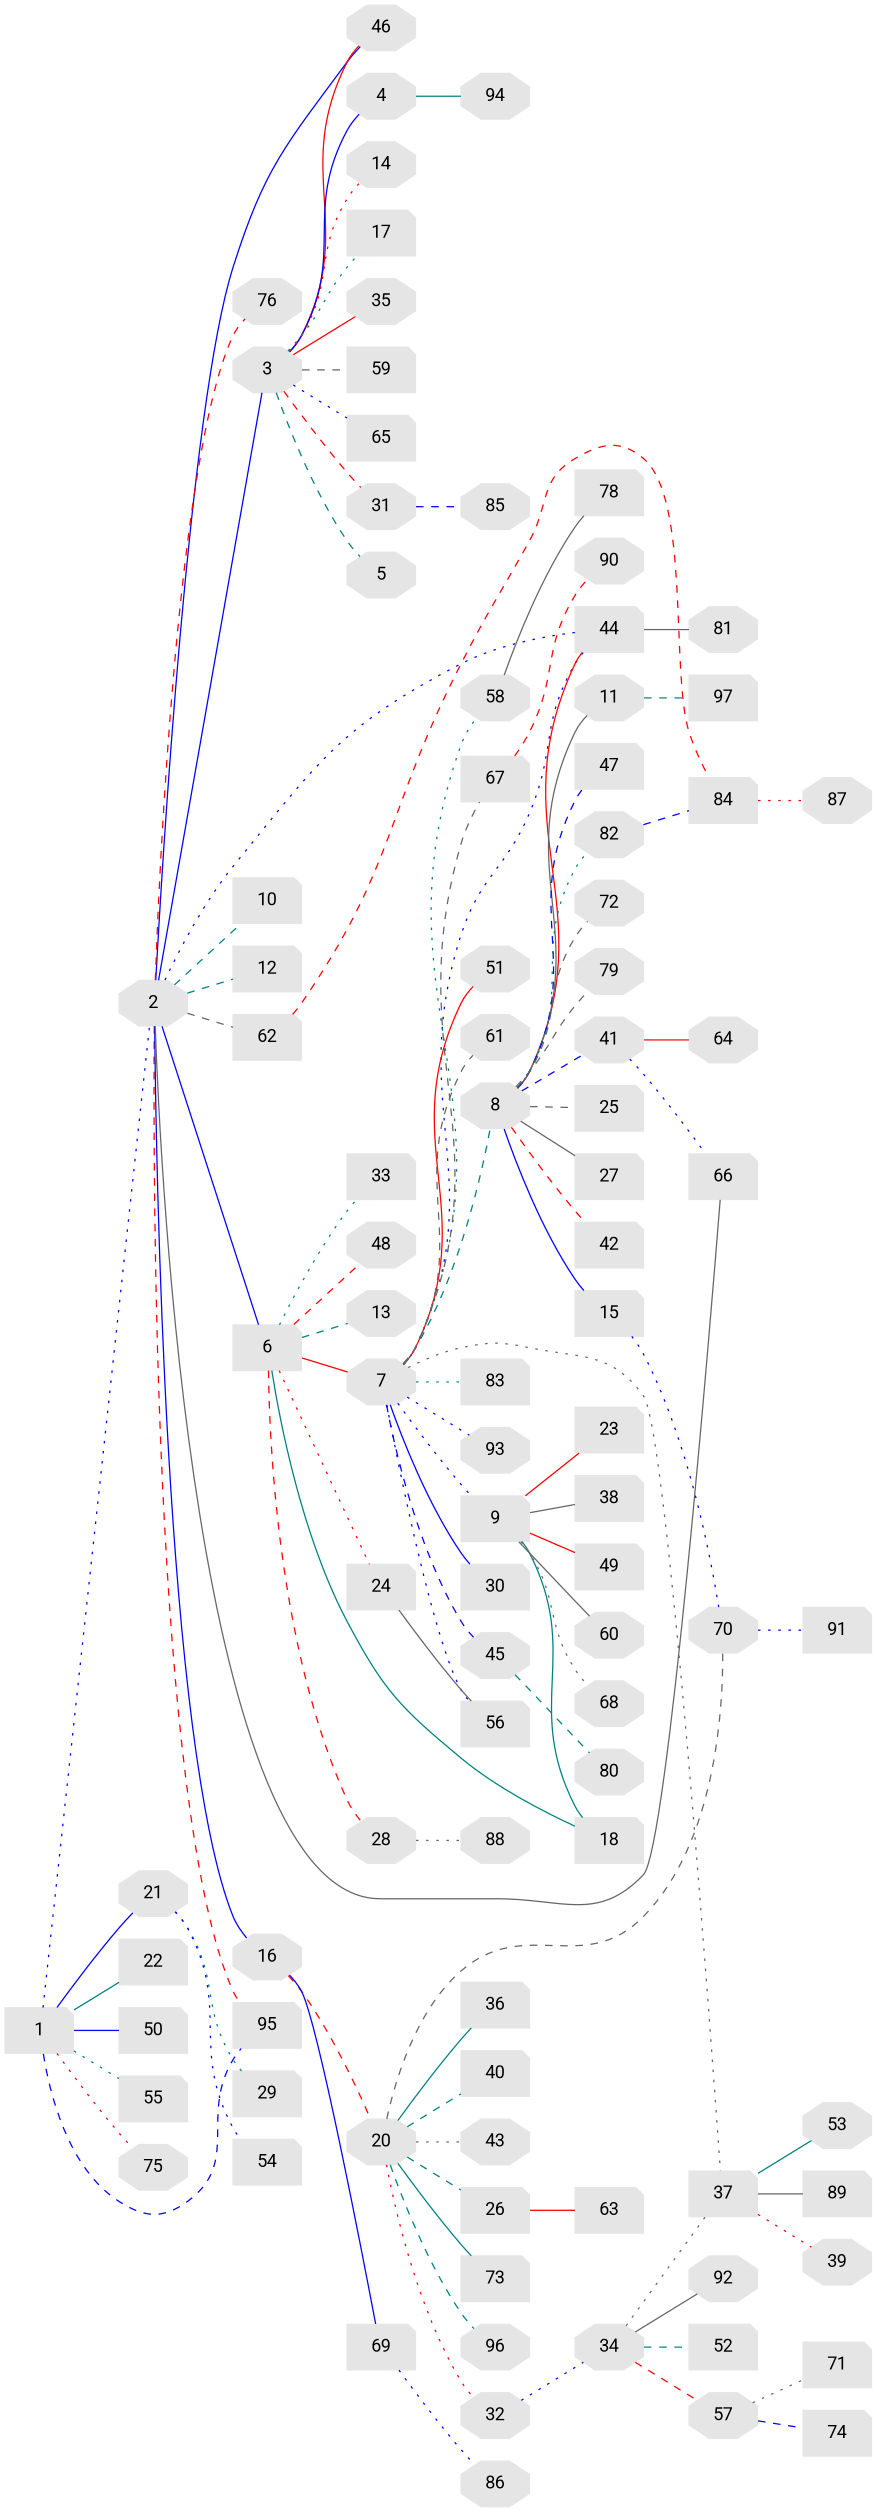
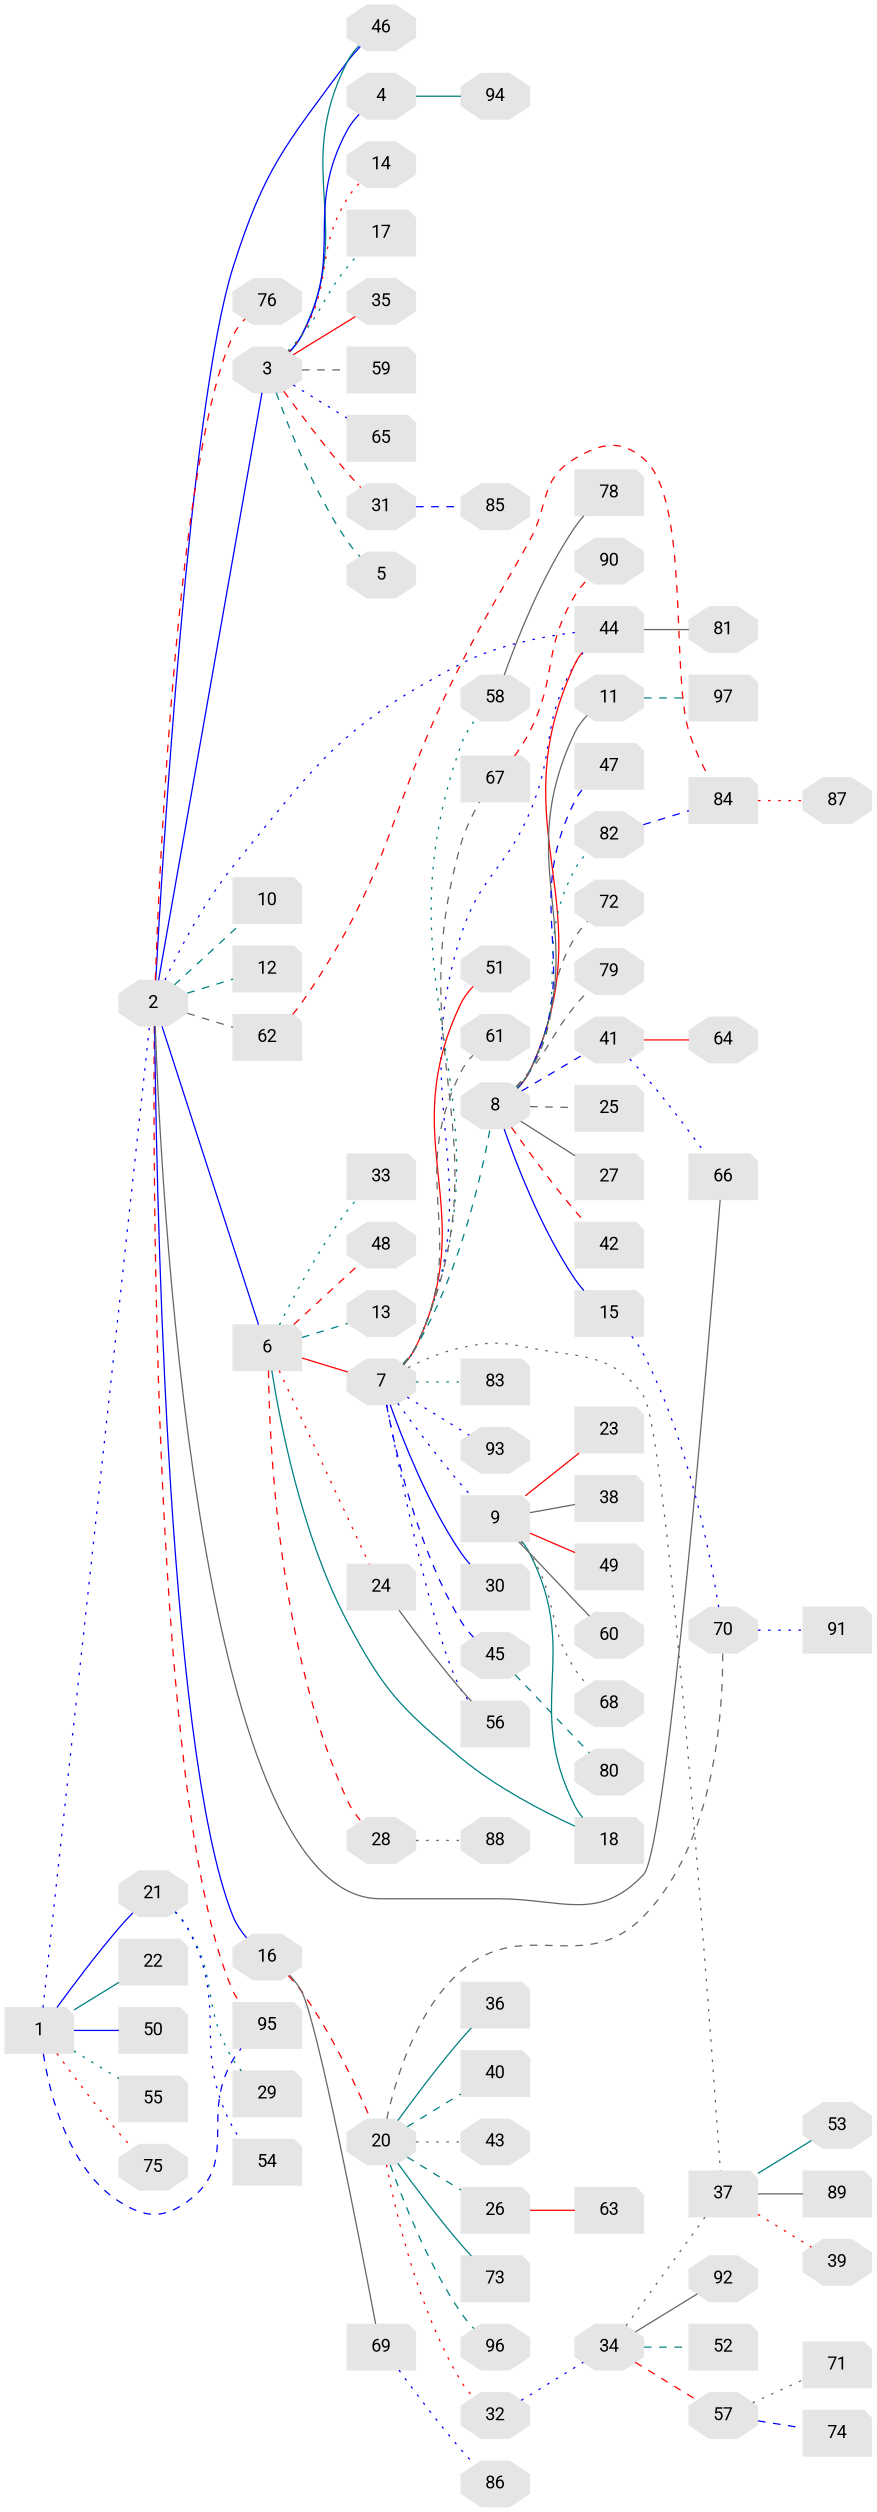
edge "46" -- "3": color red -> teal
edge "16" -- "69": color blue -> gray40
